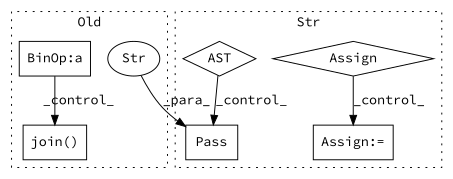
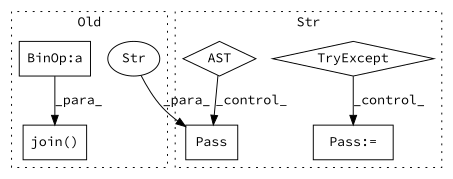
node "Assign": label "Assign" -> "TryExcept"
edge "BinOp:a" -> "join()": label "_control_" -> "_para_"
node "Assign:=": label "Assign:=" -> "Pass:="
